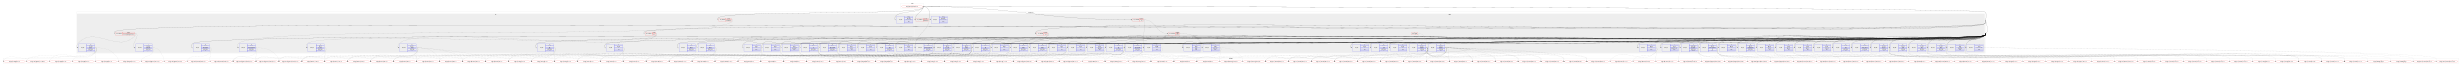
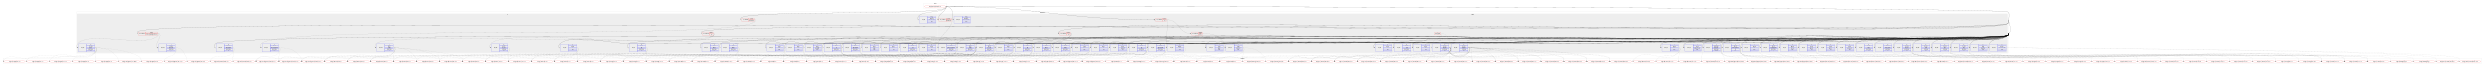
node "portage://dev-lang/python-3.7.6": added
